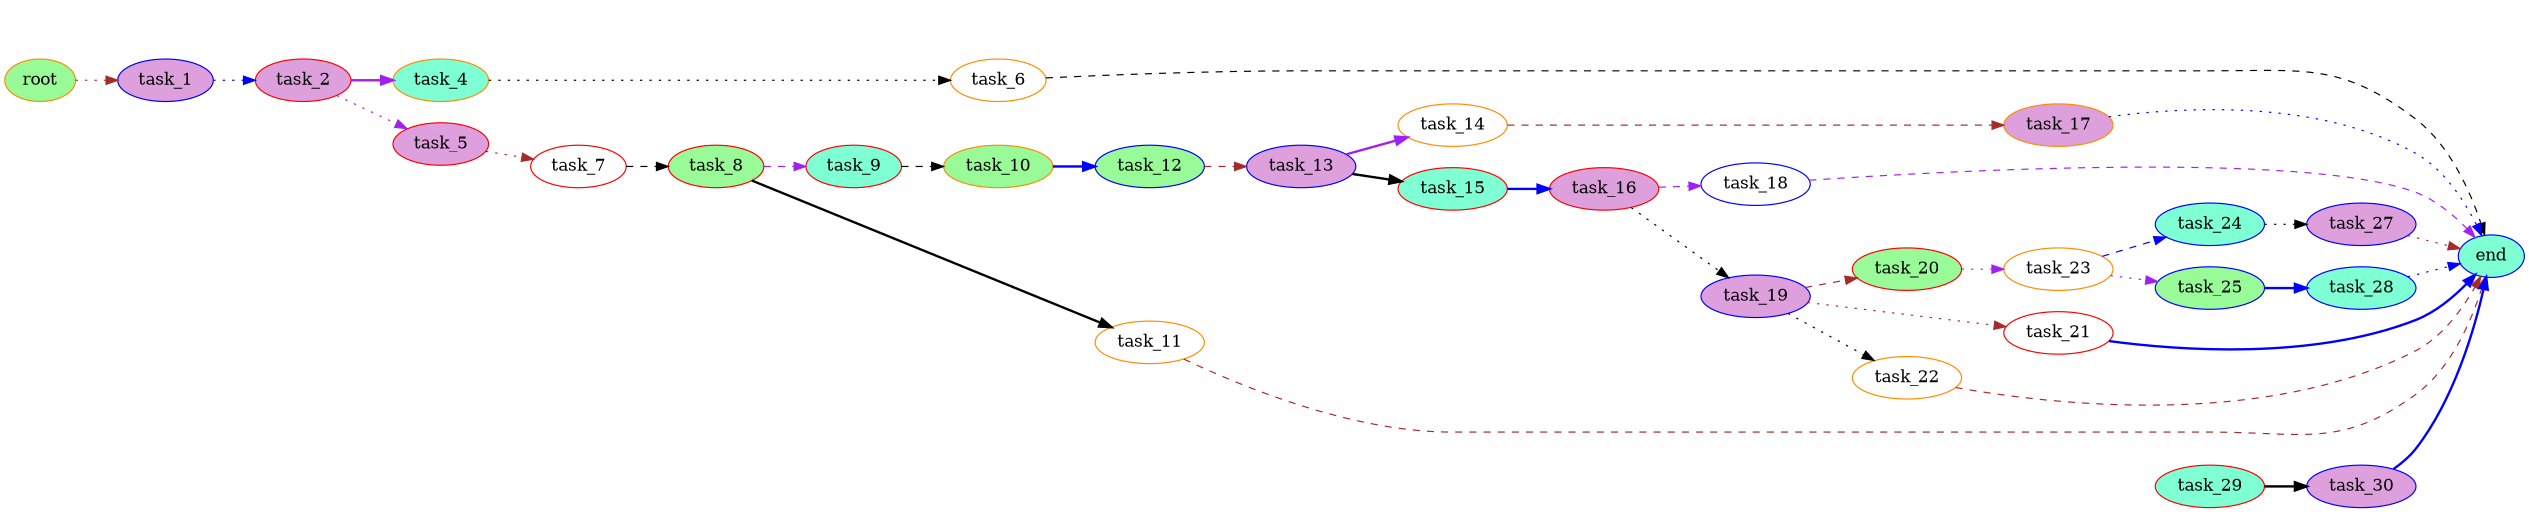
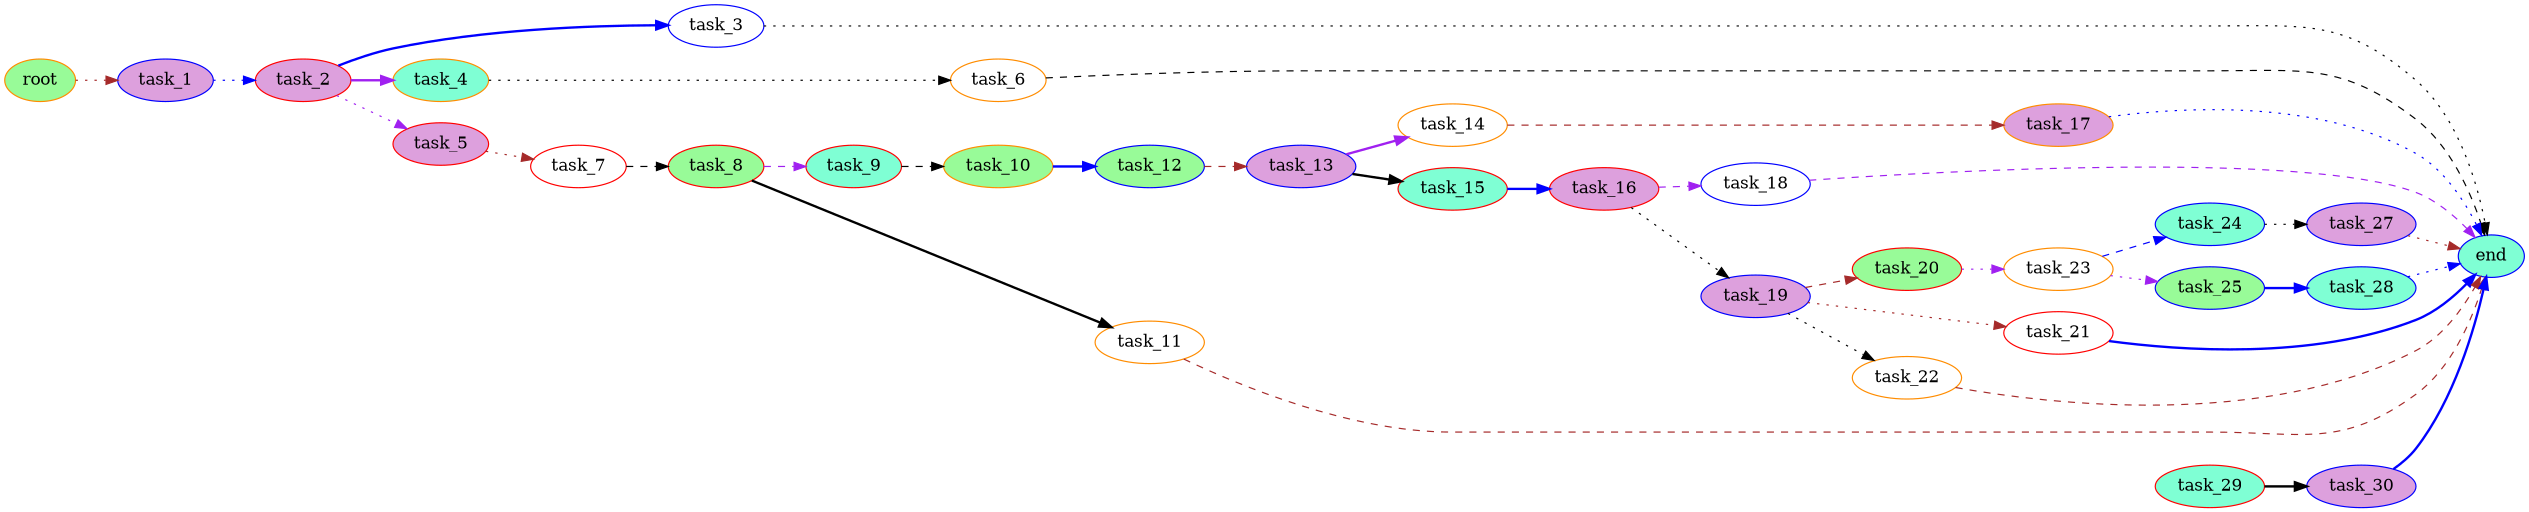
node "task_3": added
